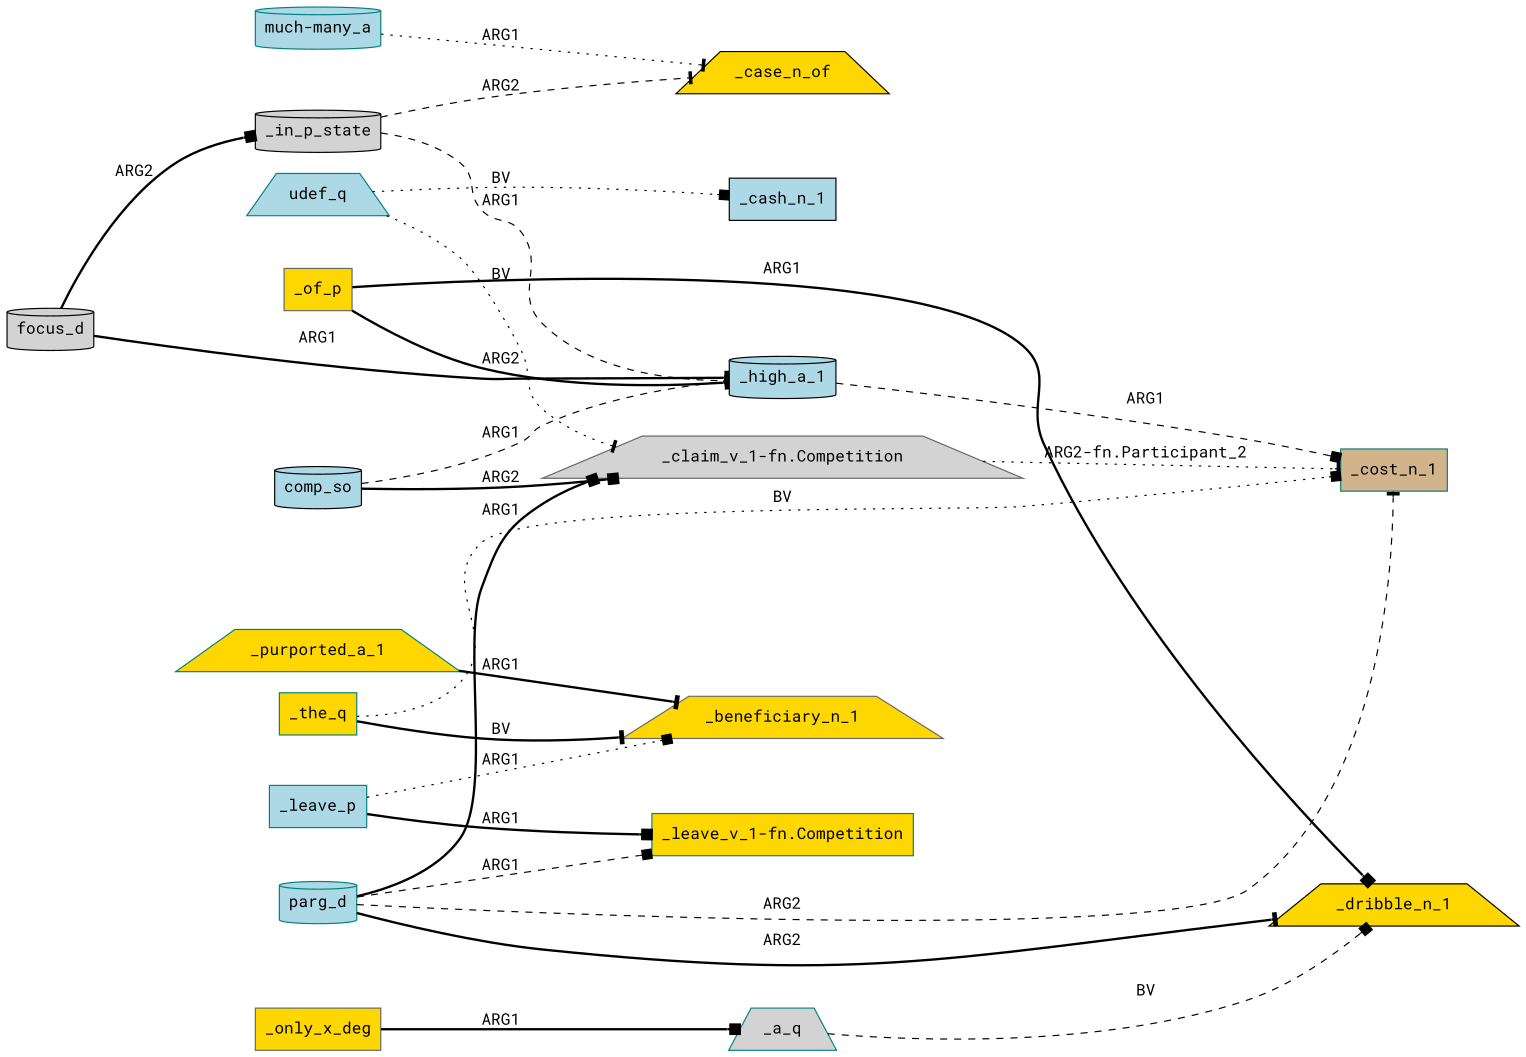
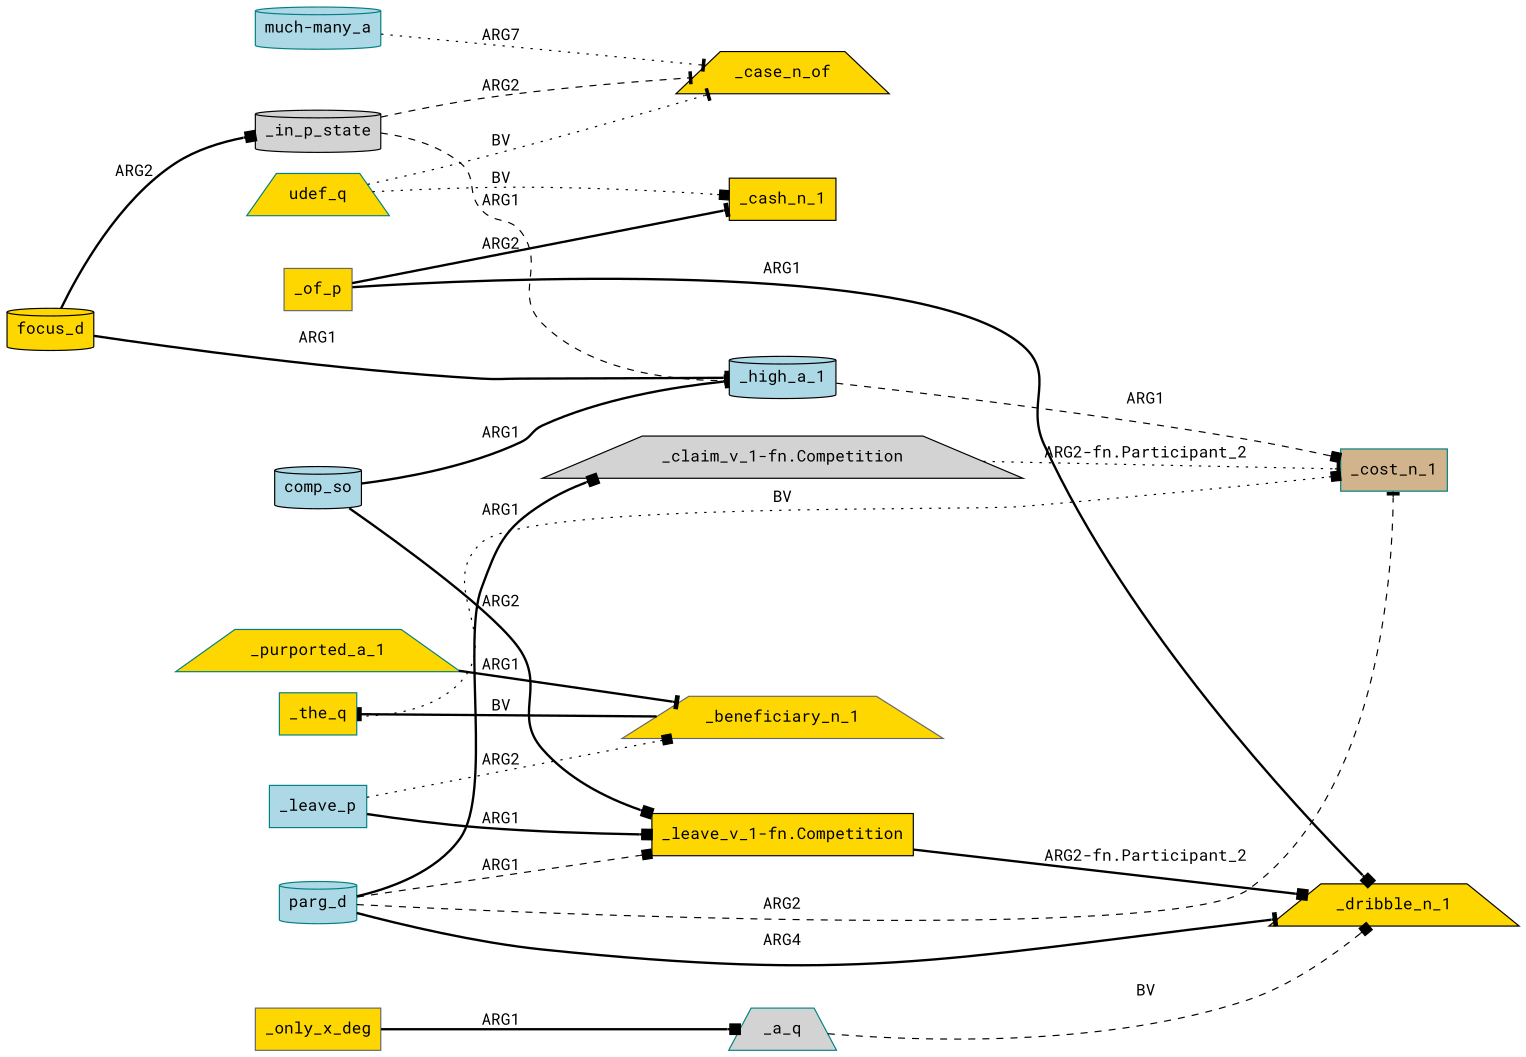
edge "much-many_a" -> "_case_n_of": label "ARG1" -> "ARG7"
node "udef_q": fillcolor lightblue -> gold
node "_cash_n_1": fillcolor lightblue -> gold
edge "udef_q" -> "_claim_v_1-fn.Competition": now "udef_q" -> "_case_n_of"
node "focus_d": fillcolor lightgrey -> gold
edge "_of_p" -> "_high_a_1": now "_of_p" -> "_cash_n_1"
edge "comp_so" -> "_high_a_1": style dashed -> bold
node "_claim_v_1-fn.Competition": color gray40 -> black
edge "comp_so" -> "_claim_v_1-fn.Competition": now "comp_so" -> "_leave_v_1-fn.Competition"
edge "_the_q" -> "_beneficiary_n_1": reversed
edge "_leave_p" -> "_beneficiary_n_1": label "ARG1" -> "ARG2"
node "_leave_v_1-fn.Competition": color teal -> black
edge "_leave_v_1-fn.Competition" -> "_dribble_n_1": added, label "ARG2-fn.Participant_2"
edge "parg_d" -> "_dribble_n_1": label "ARG2" -> "ARG4"
